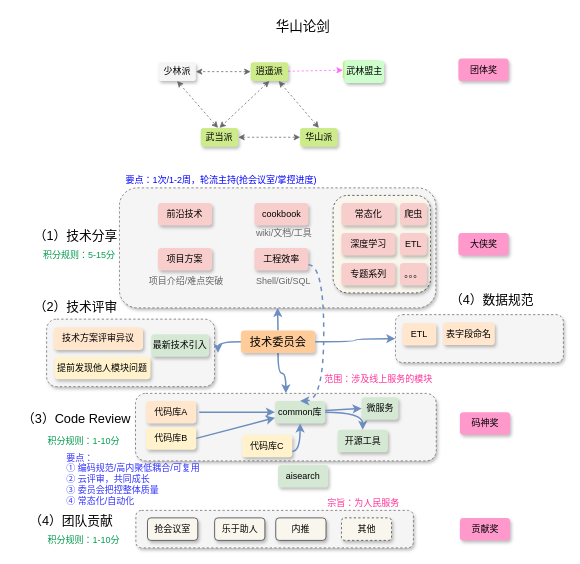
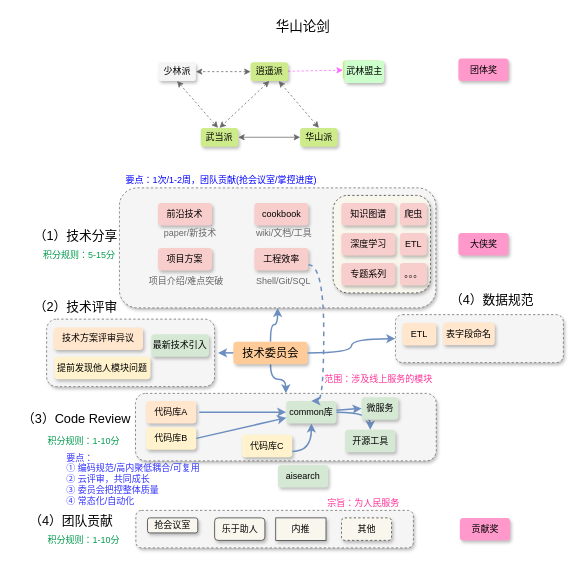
edge "武当派" -- "华山派": style dashed -> solid
node "要点：1次/1-2周，轮流主持(抢会议室/掌控进度)": label "要点：1次/1-2周，轮流主持(抢会议室/掌控进度)" -> "要点：1次/1-2周，团队贡献(抢会议室/掌控进度)"
node "常态化": label "常态化" -> "知识图谱"
node "paper/新技术": added
node "技术委员会": moved (278, 342) -> (270, 353)
node "common库": moved (300, 412) -> (311, 412)
node "码神奖": removed
node "开源工具": moved (363, 441) -> (370, 441)
node "抢会议室": size 50x23 -> 50x15
node "内推": shape rounded rectangle -> rectangle
